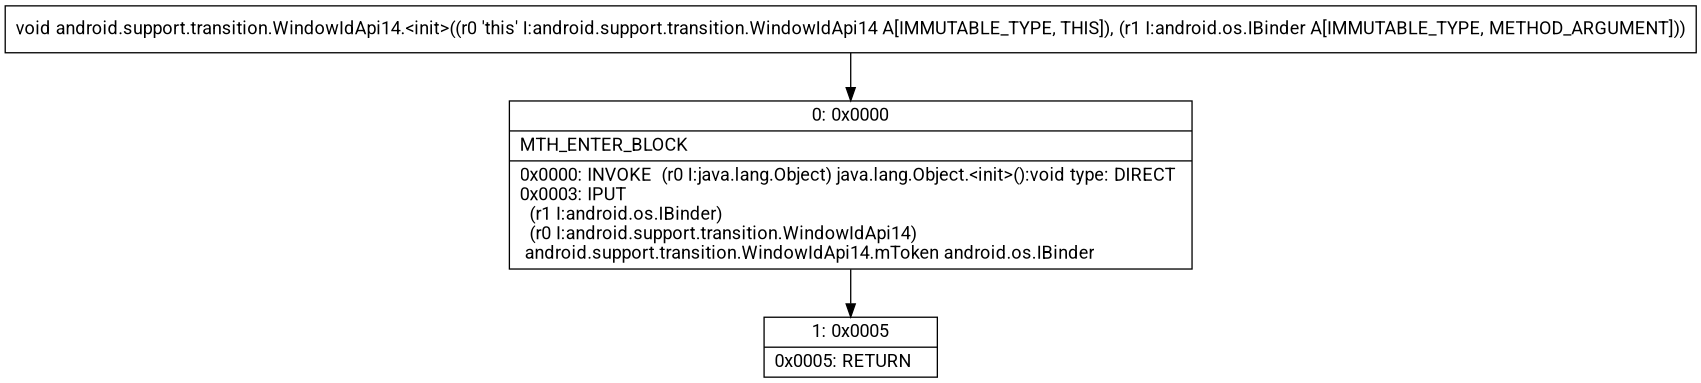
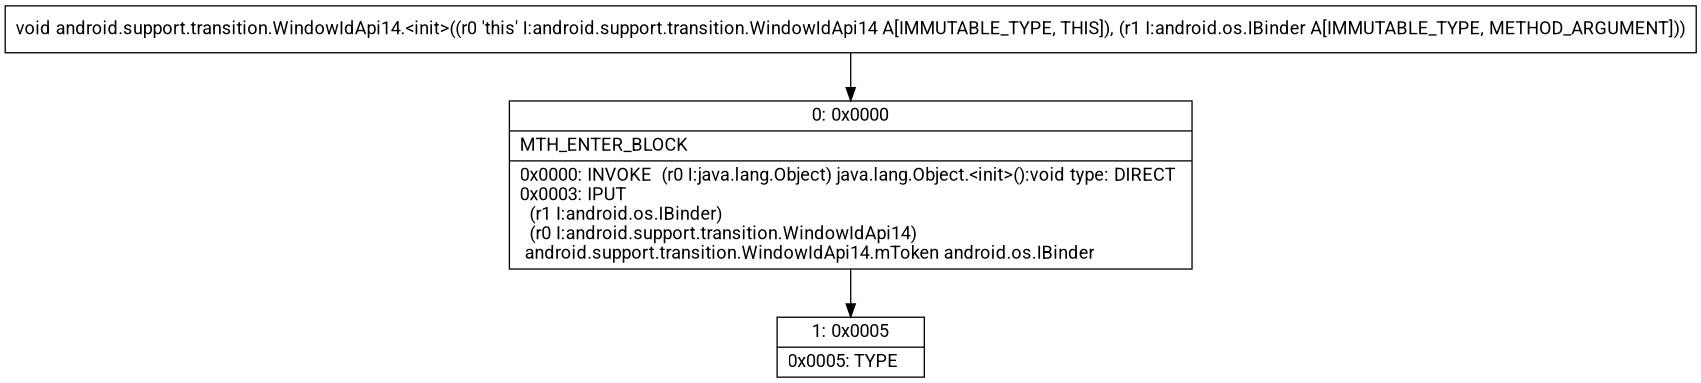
node "1: 0x0005": text "0x0005: RETURN" -> "0x0005: TYPE"
